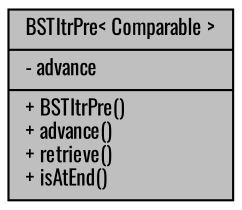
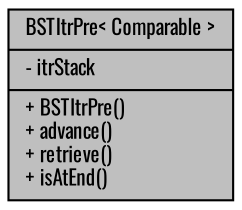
node "BSTItrPre< Comparable >": text "- advance" -> "- itrStack"
